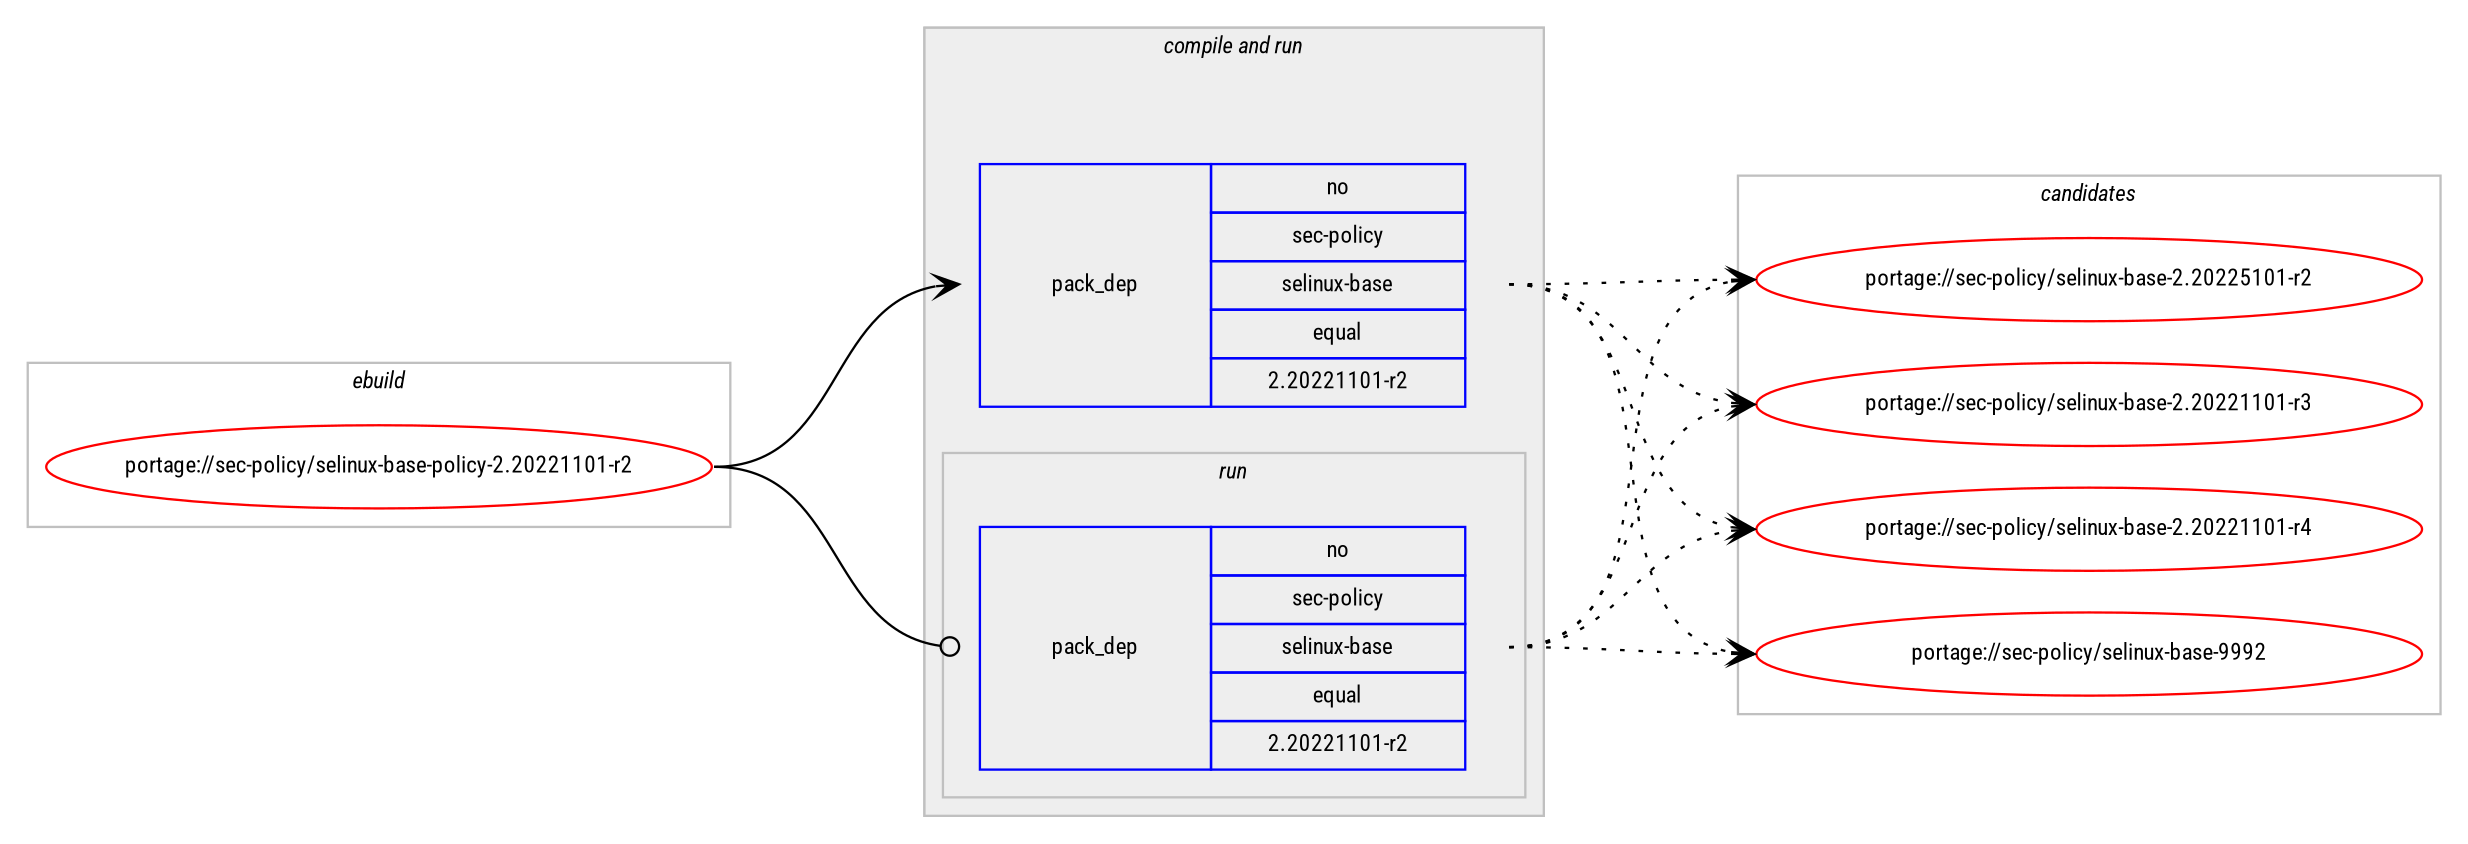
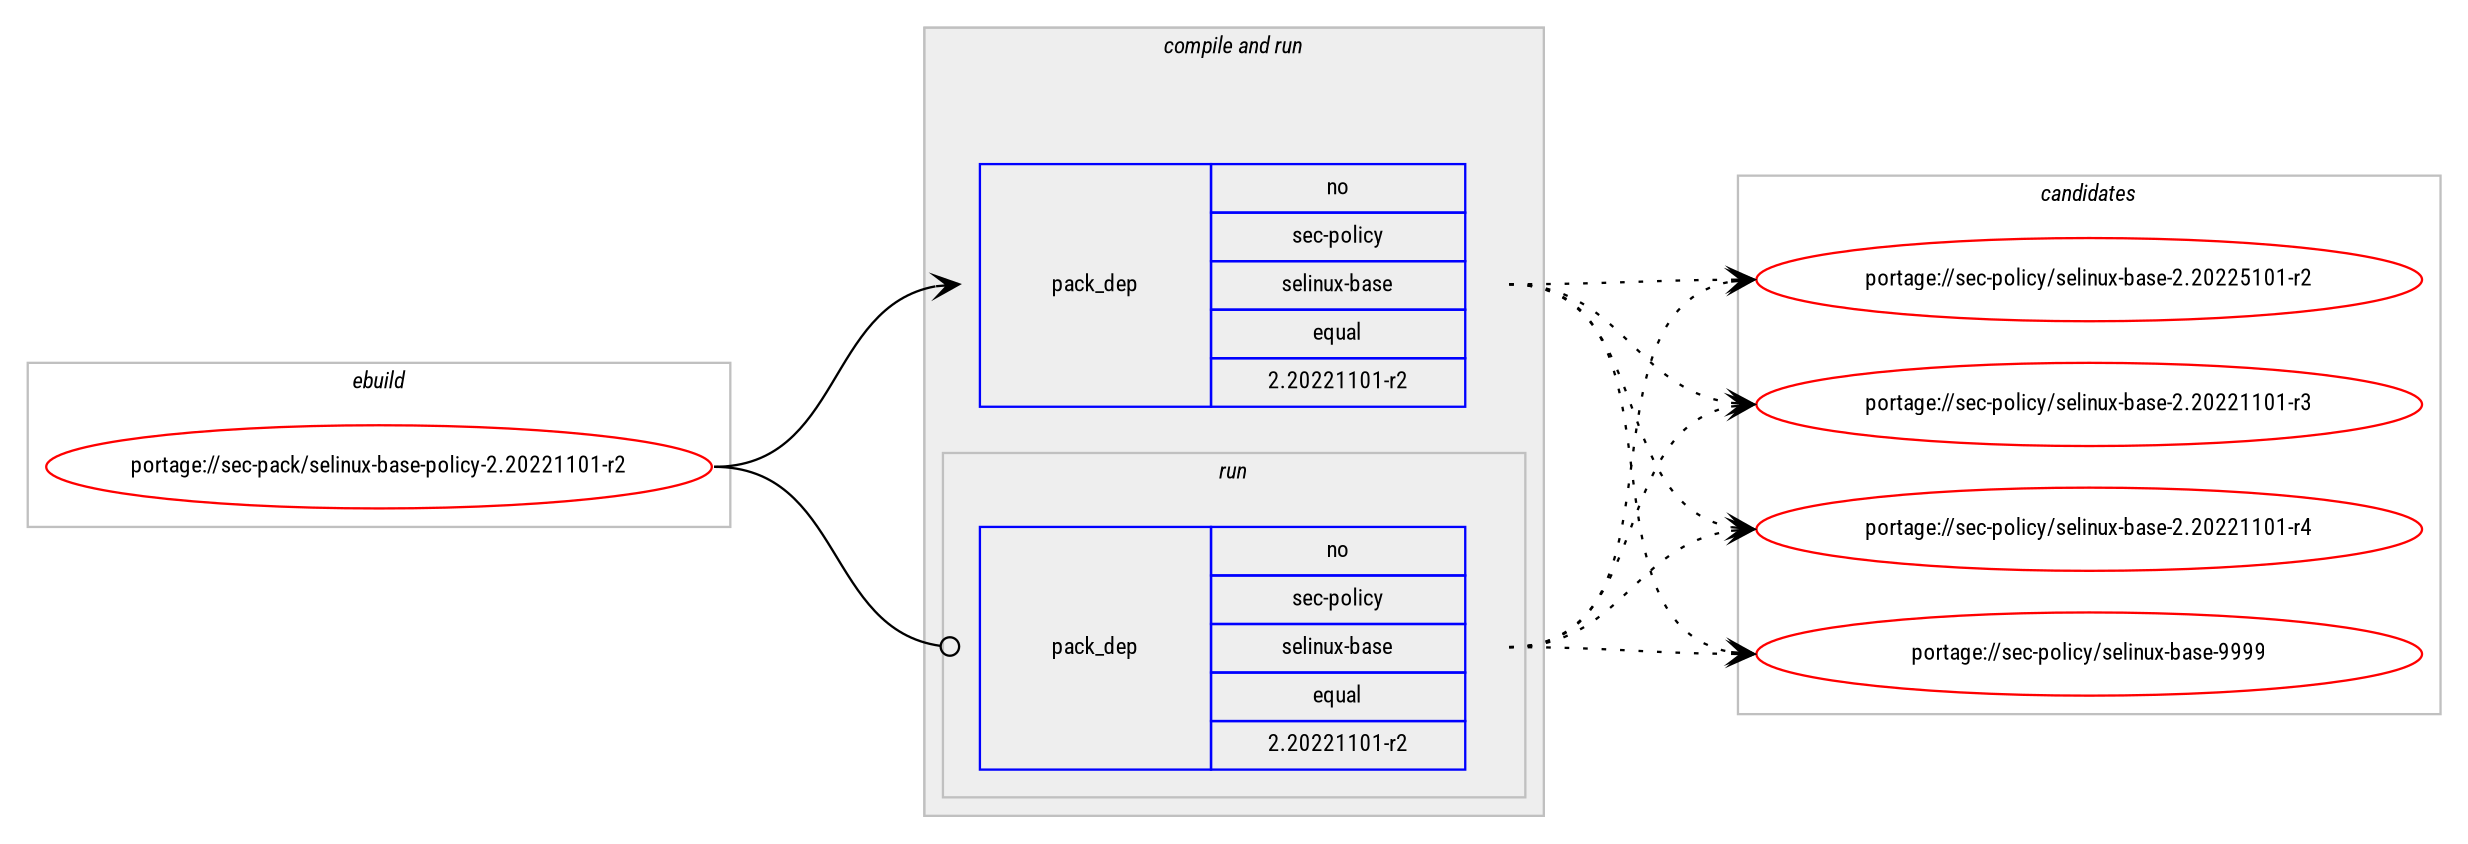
node "portage://sec-policy/selinux-base-policy-2.20221101-r2": label "portage://sec-policy/selinux-base-policy-2.20221101-r2" -> "portage://sec-pack/selinux-base-policy-2.20221101-r2"
node "portage://sec-policy/selinux-base-9992": label "portage://sec-policy/selinux-base-9992" -> "portage://sec-policy/selinux-base-9999"
